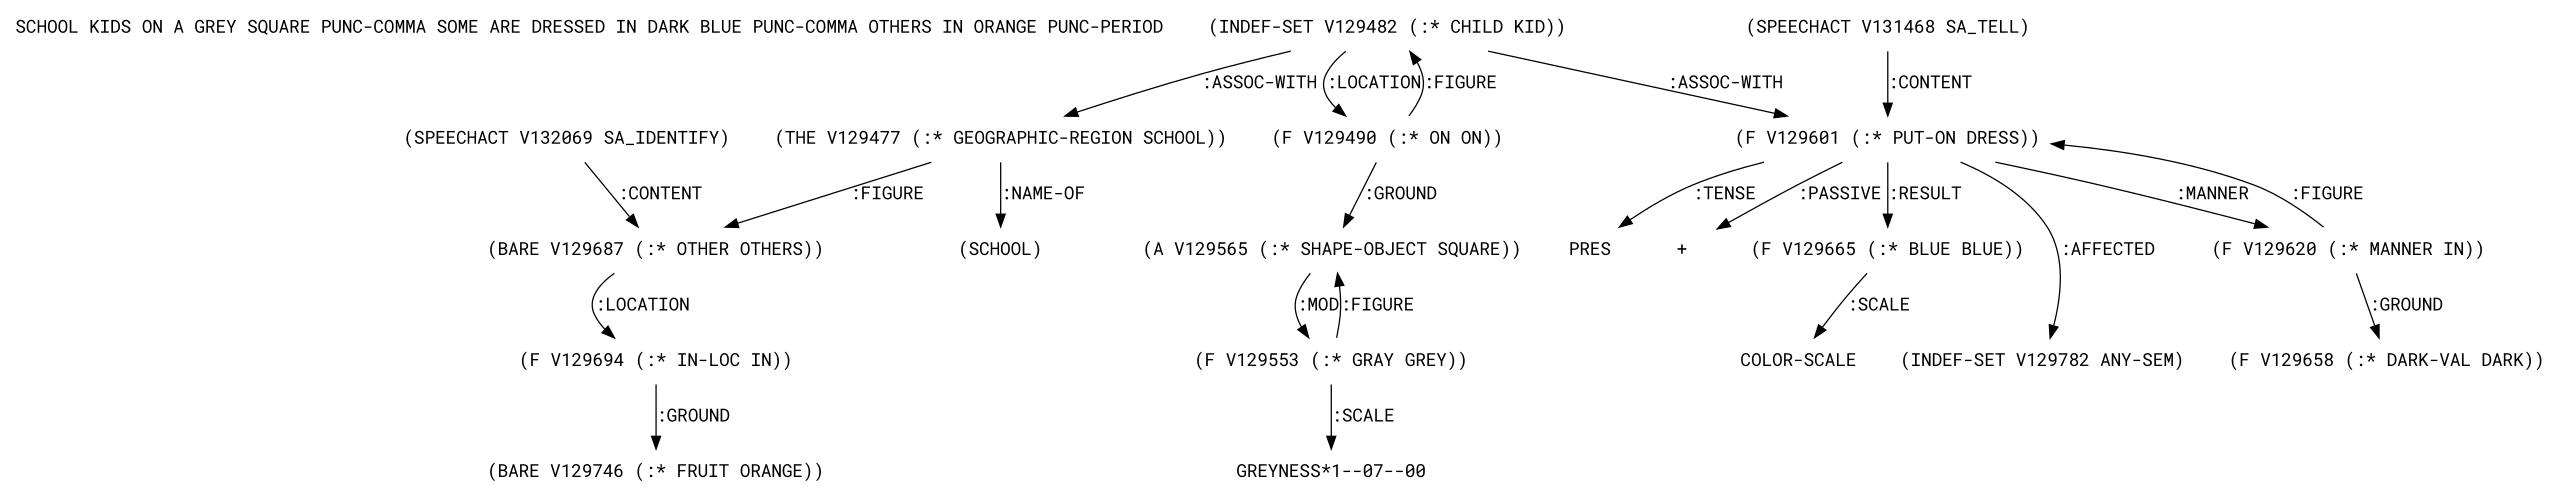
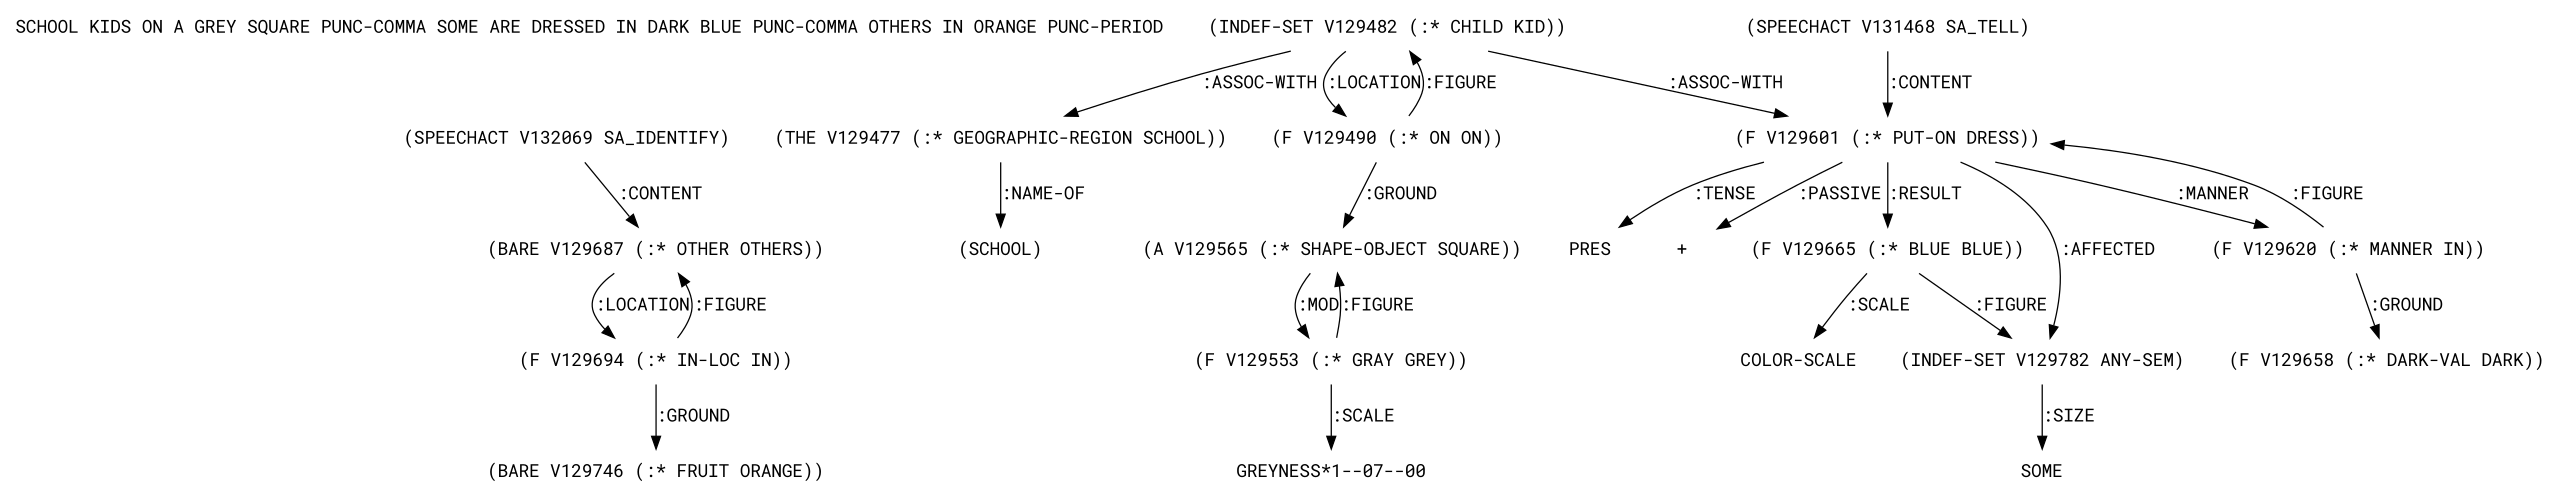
edge "(THE V129477 (:* GEOGRAPHIC-REGION SCHOOL))" -> "(BARE V129687 (:* OTHER OTHERS))": now "(F V129694 (:* IN-LOC IN))" -> "(BARE V129687 (:* OTHER OTHERS))"
edge "(F V129665 (:* BLUE BLUE))" -> "(INDEF-SET V129782 ANY-SEM)": added, label ":FIGURE"
node "SOME": added
